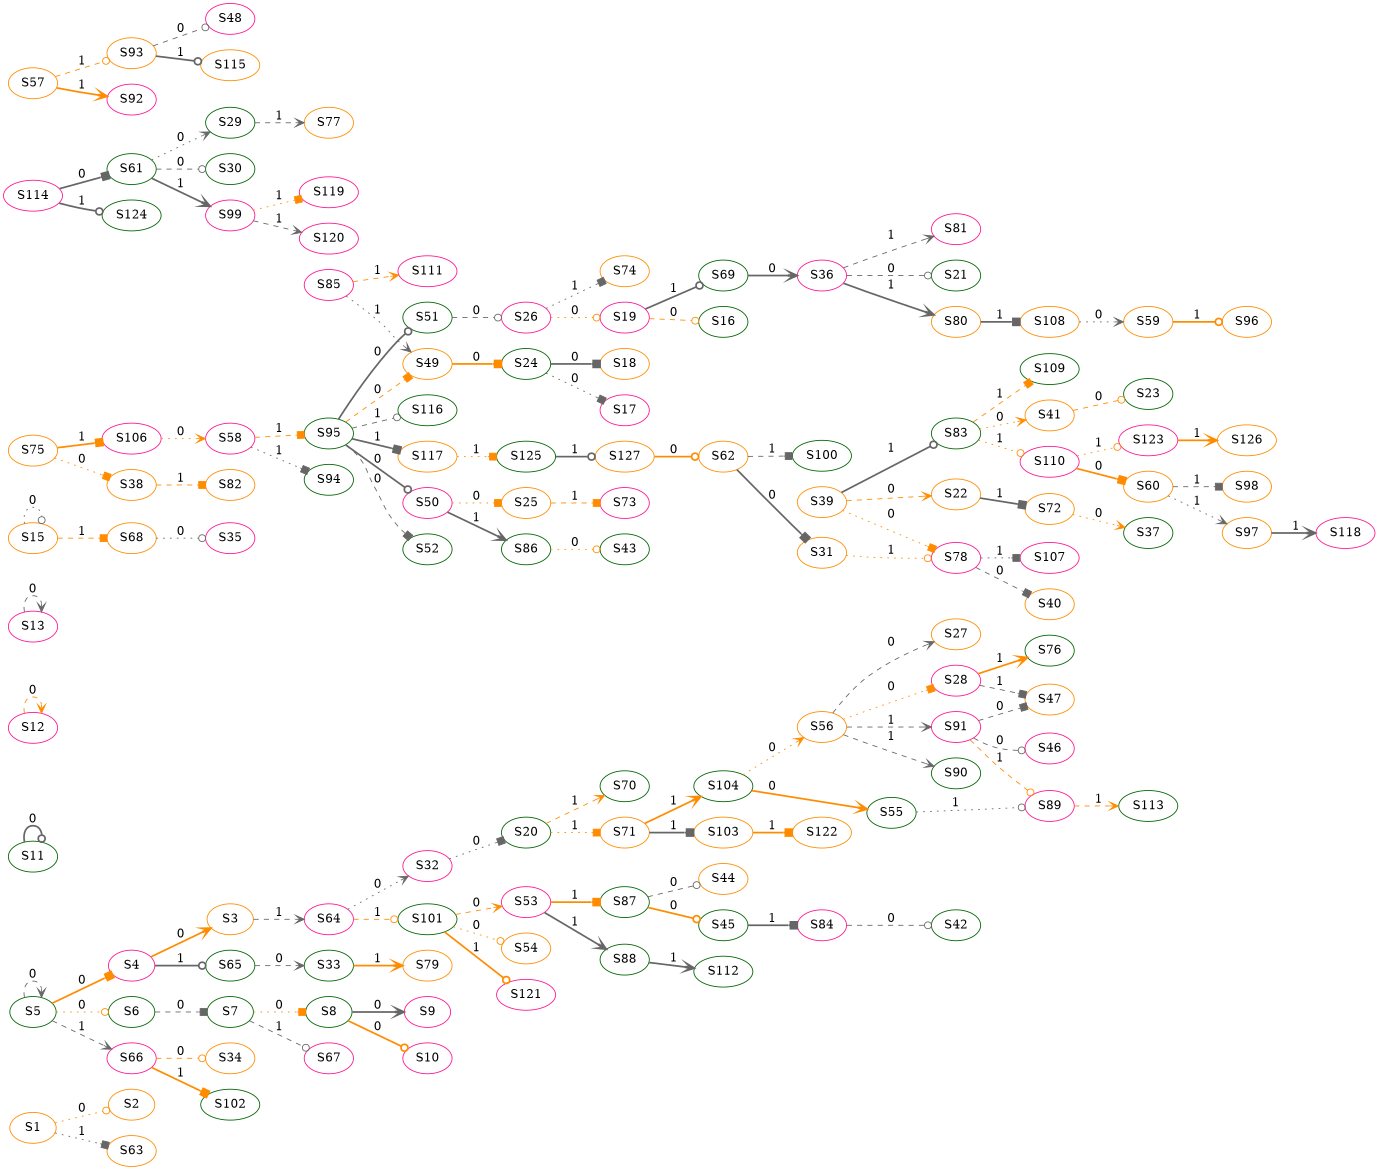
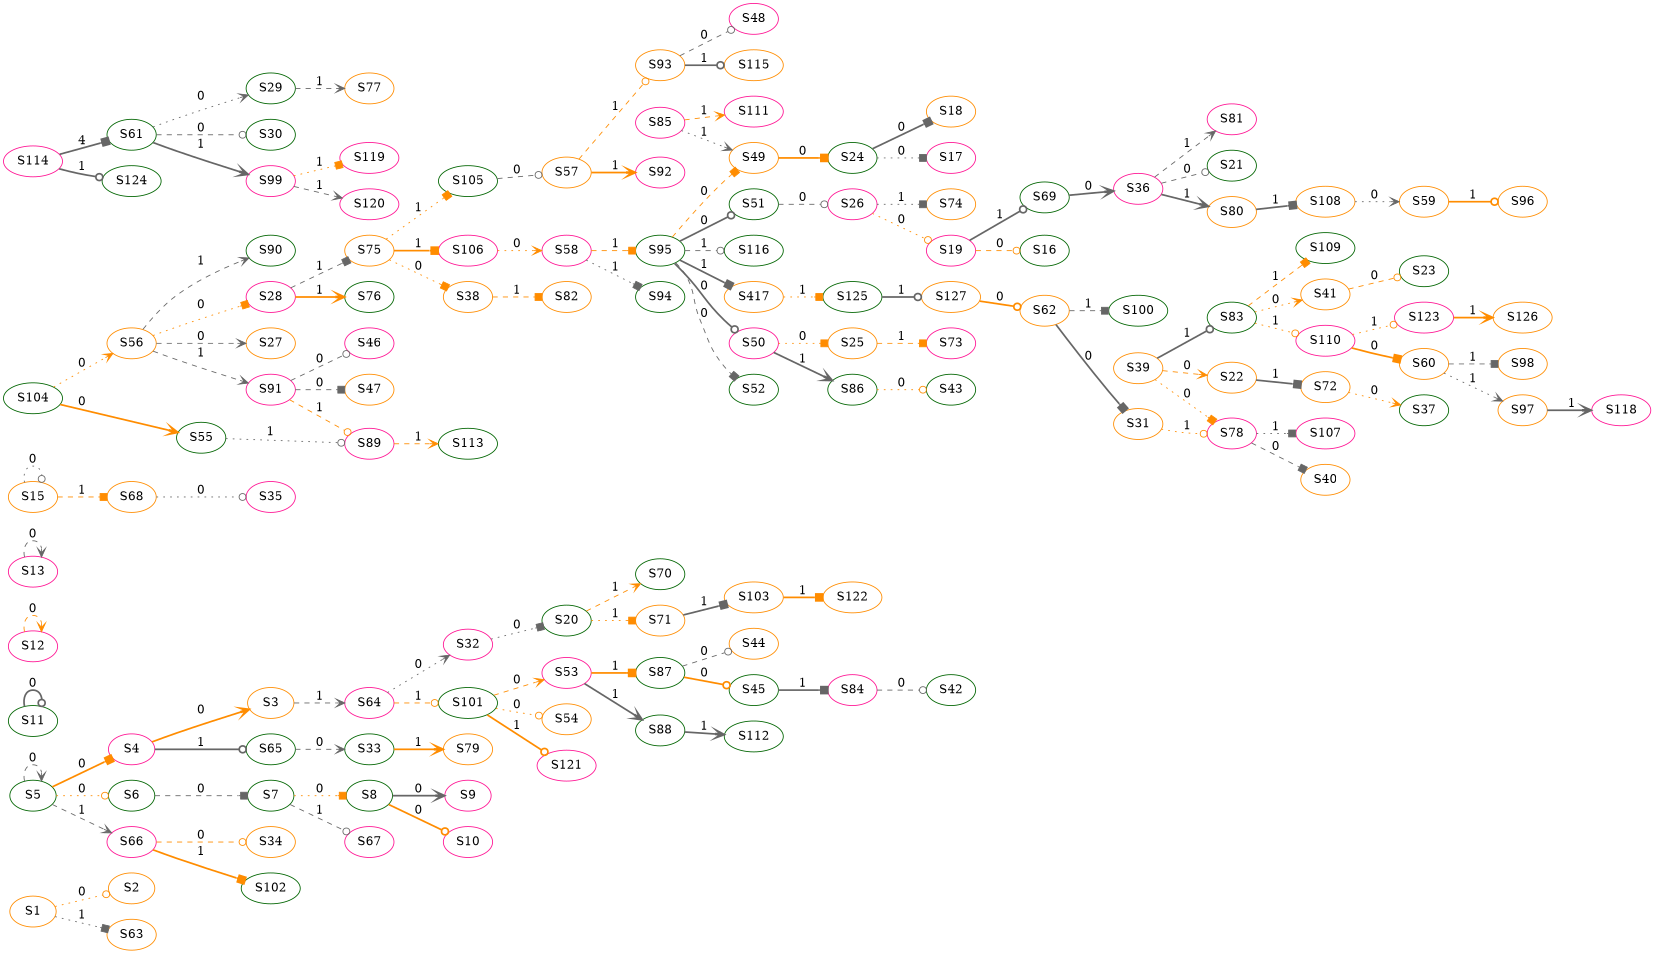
edge "S114" -> "S61": label "0" -> "4"
node "S105": added
node "S117": label "S117" -> "S417"
edge "S28" -> "S47": now "S28" -> "S75"
edge "S71" -> "S104": removed, label "1"
